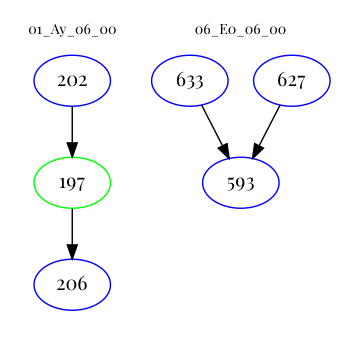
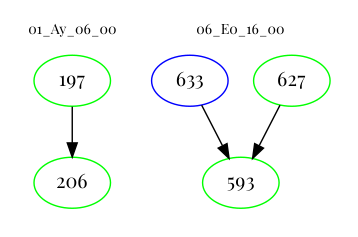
cluster "06_E0_06_00": label "06_E0_06_00" -> "06_E0_16_00"
node "202": removed
node "627": color blue -> green
node "593": color blue -> green
node "206": color blue -> green
